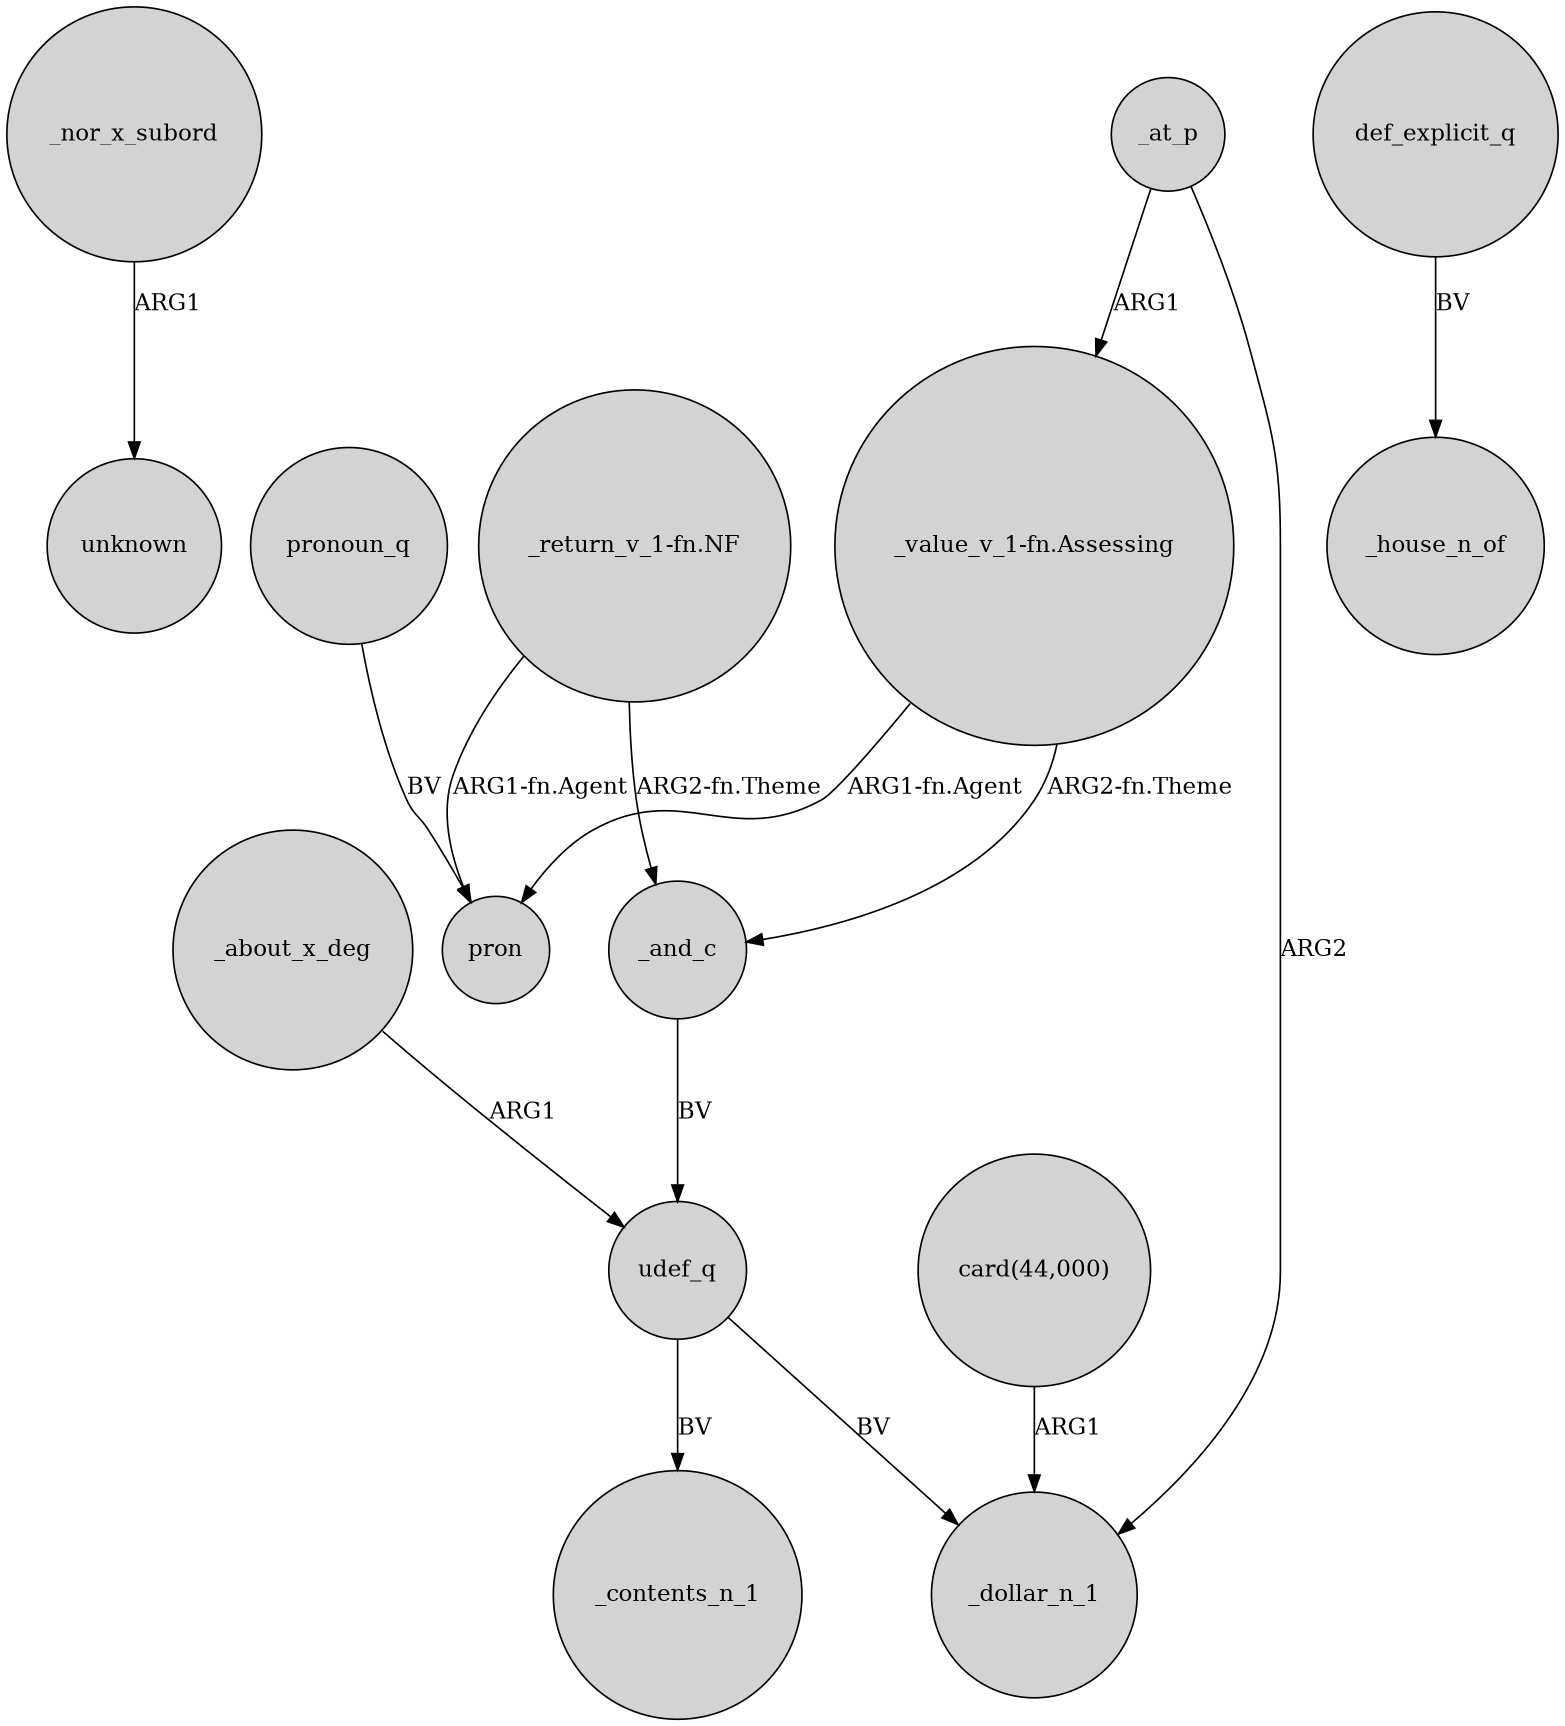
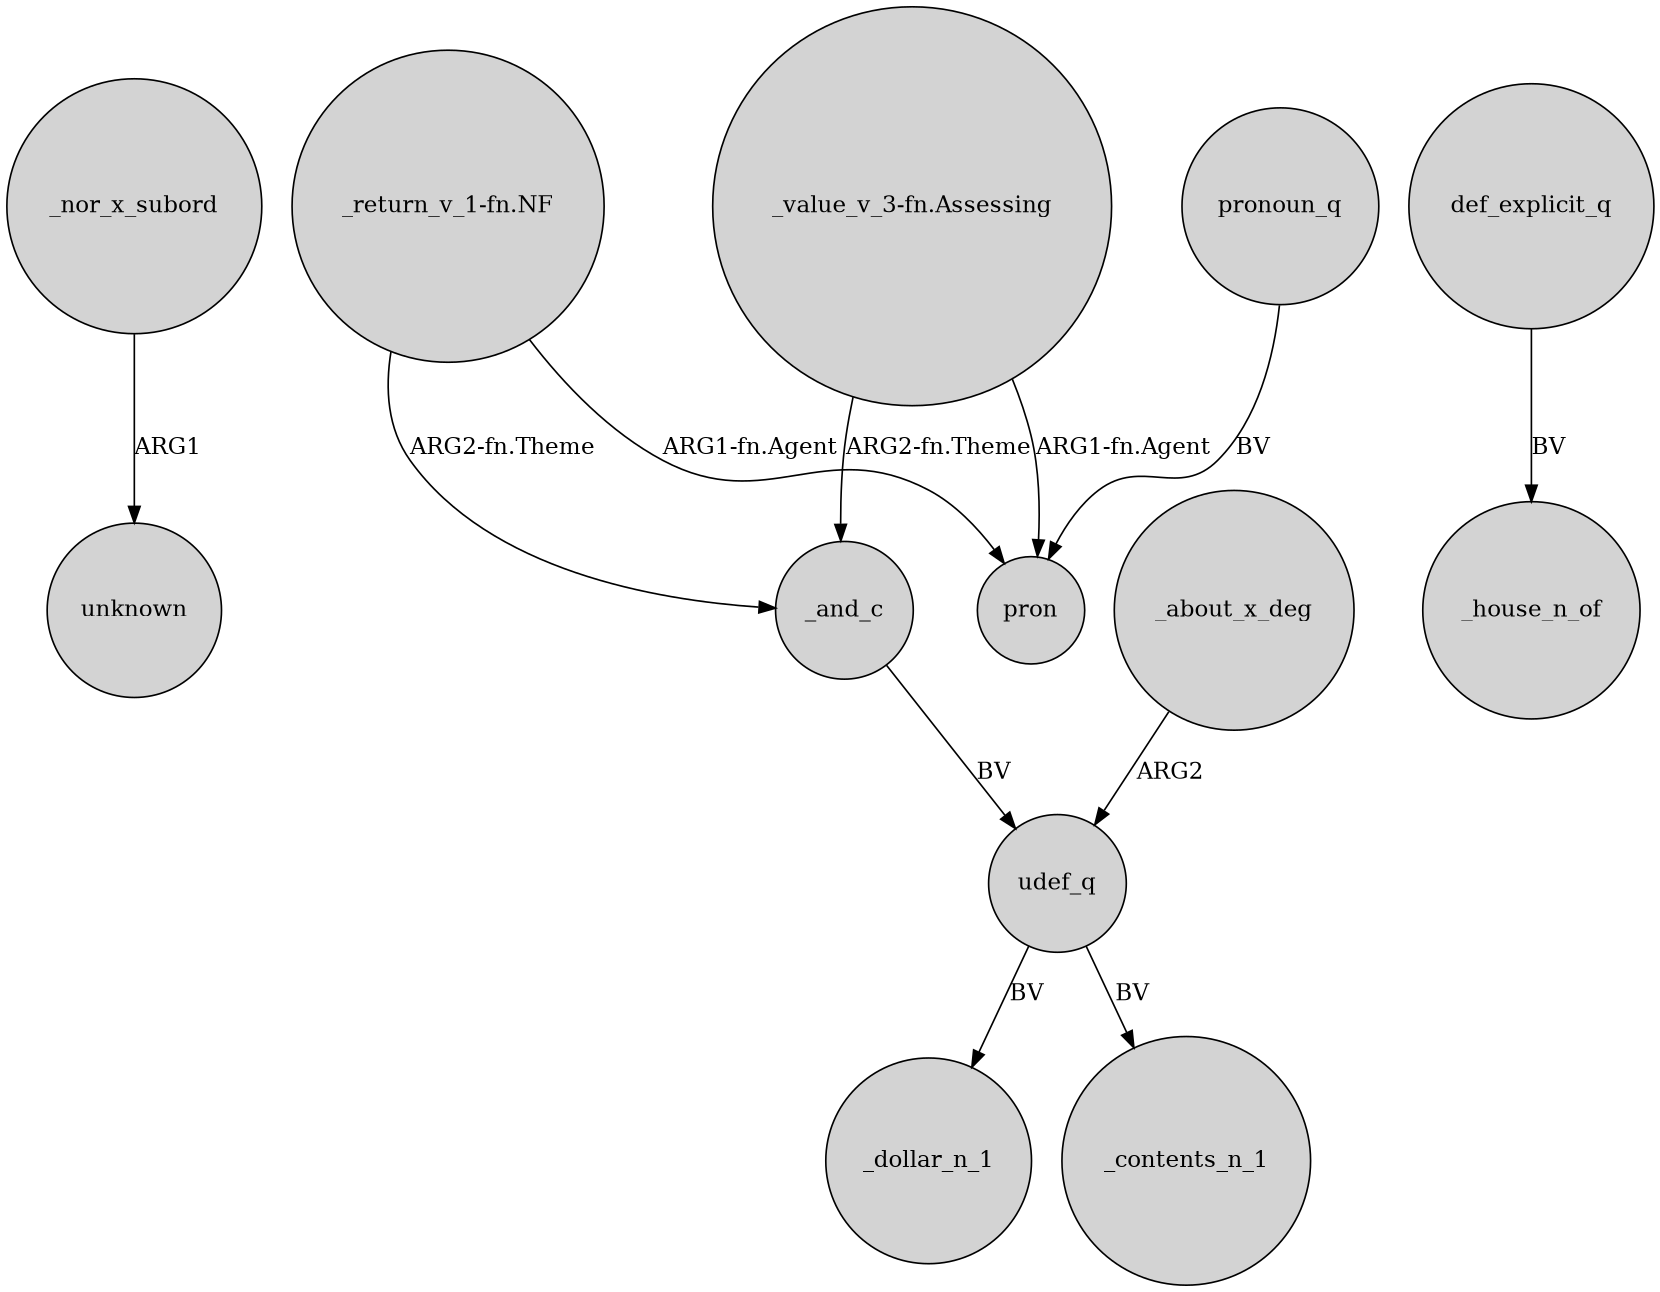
node "_at_p": removed
node "_value_v_1-fn.Assessing": label "_value_v_1-fn.Assessing" -> "_value_v_3-fn.Assessing"
edge "_about_x_deg" -> "udef_q": label "ARG1" -> "ARG2"
node "card(44,000)": removed
